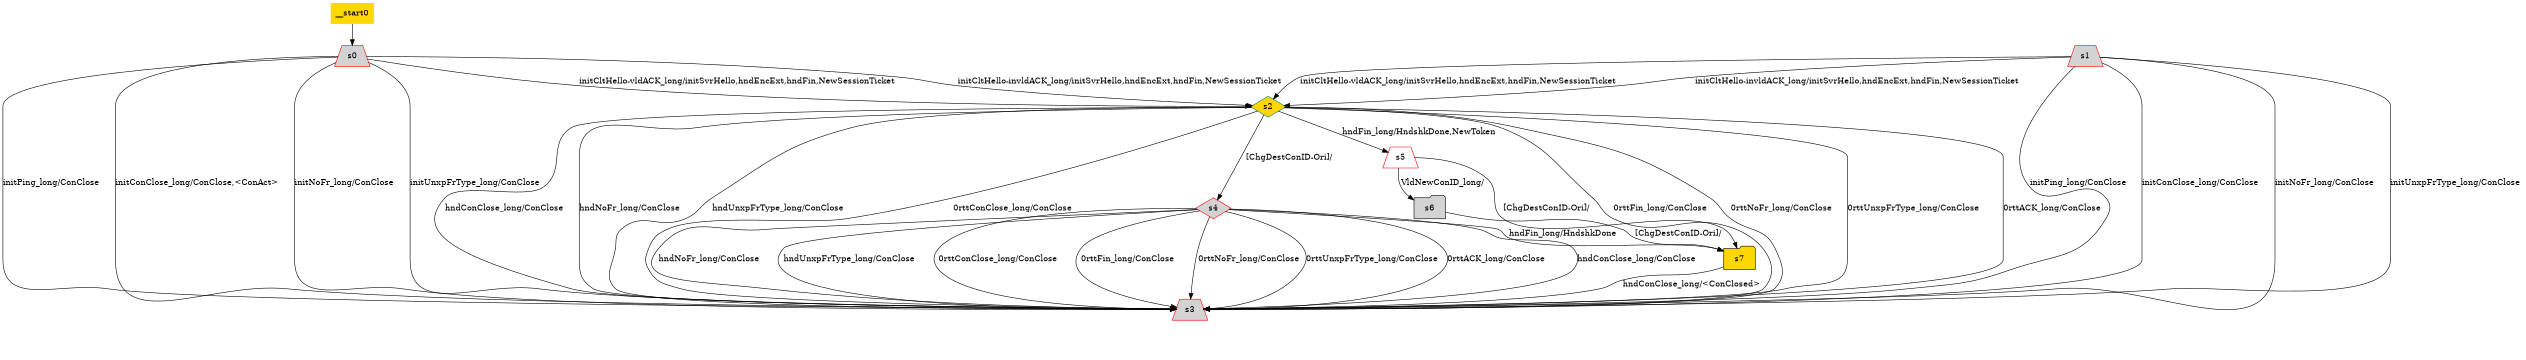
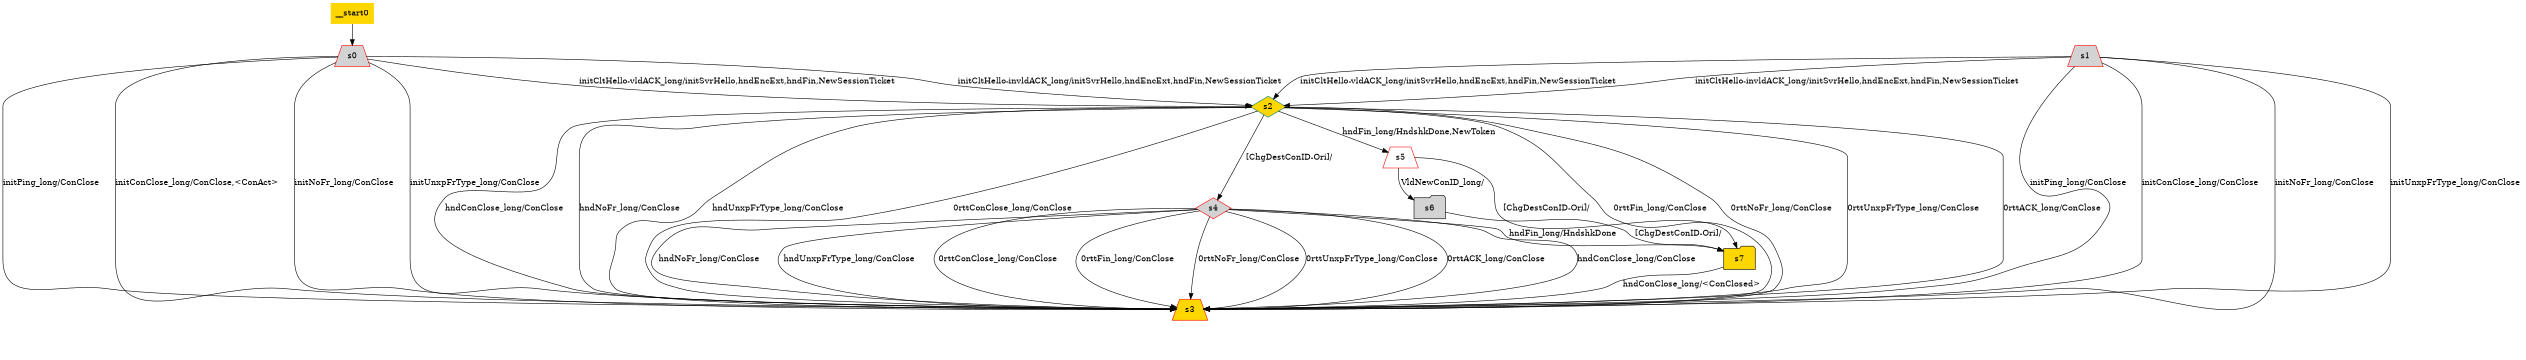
node "s3": fillcolor lightgrey -> gold
